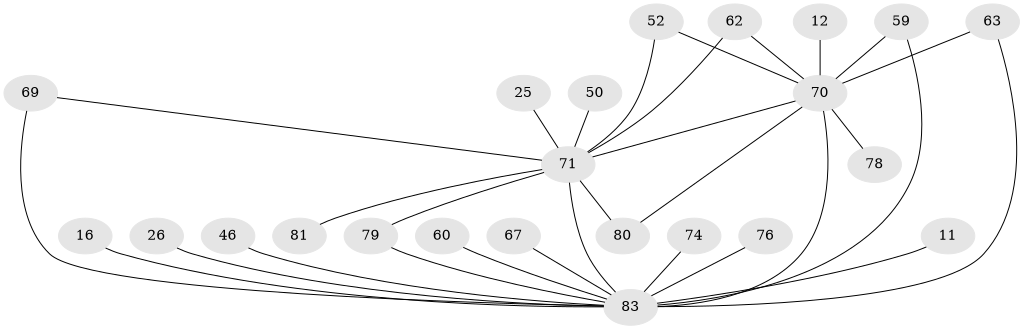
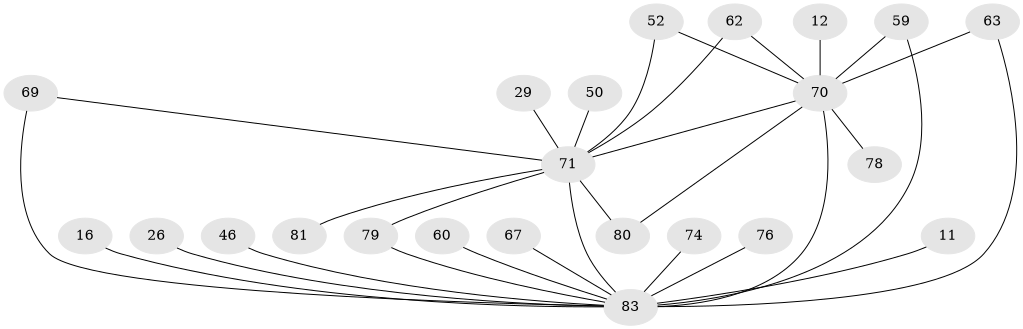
node "25": label "25" -> "29"
